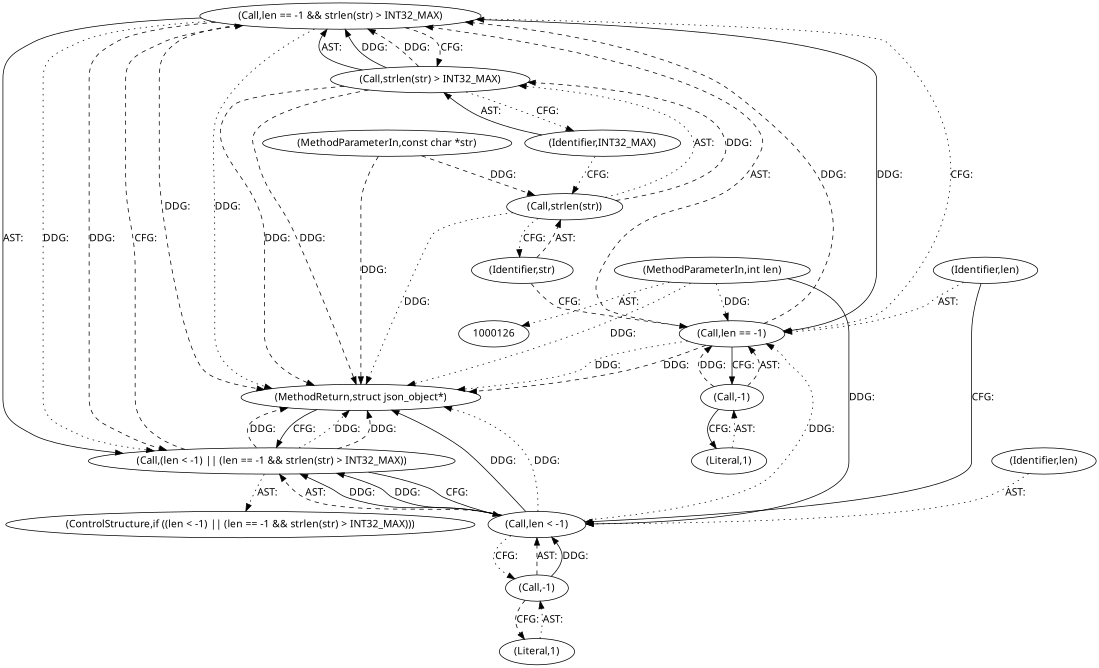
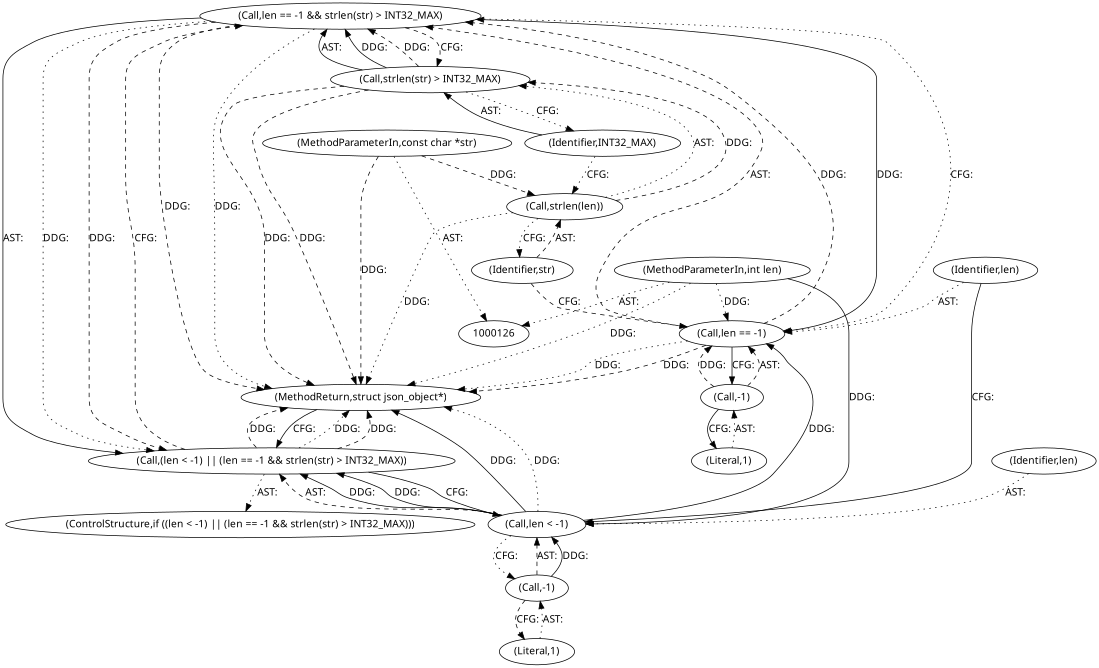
node "(Call,strlen(str))": label "(Call,strlen(str))" -> "(Call,strlen(len))"
edge "(MethodParameterIn,const char *str)" -> "1000126": added, label "AST:"
edge "(Call,len < -1)" -> "(Call,len == -1)": style dotted -> solid
